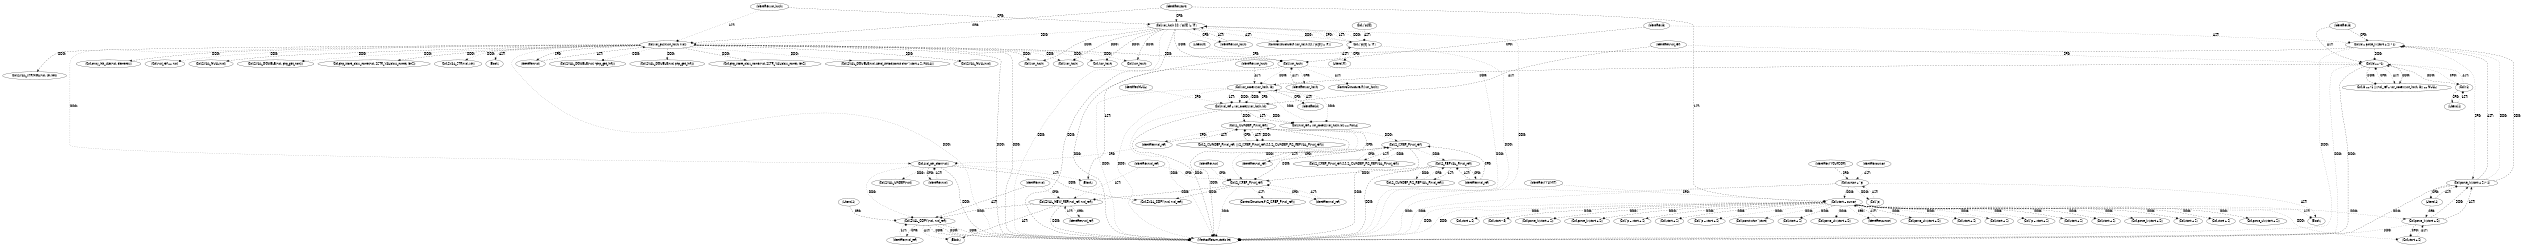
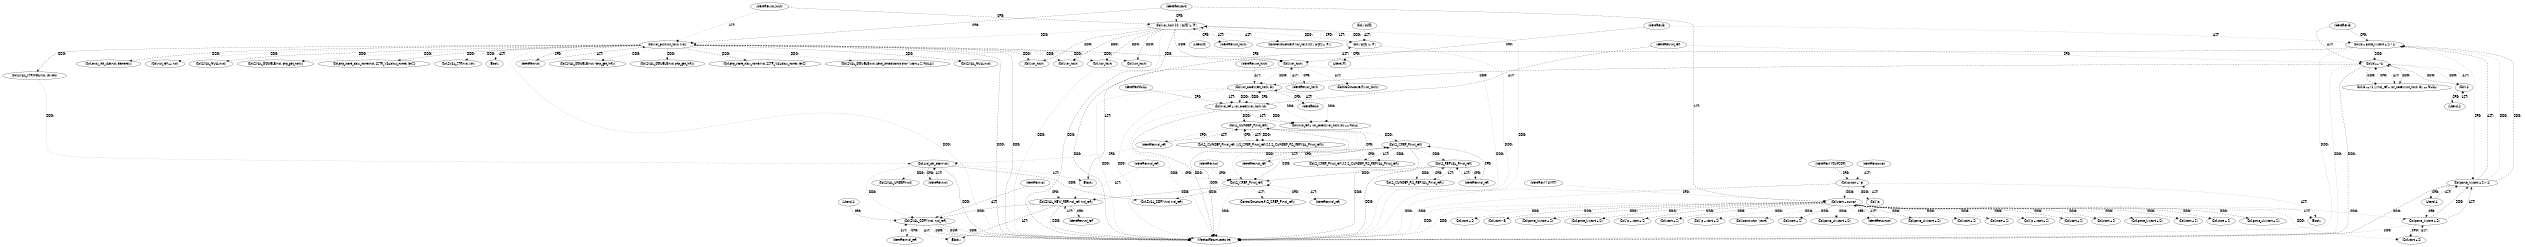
edge "(Call,id == -1)" -> "(Call,-1)": label "CFG: " -> "DDG: "
edge "(Call,id = parse_iv(start + 2) - 1)" -> "(Call,parse_iv(start + 2) - 1)": arrowhead normal -> dot
node "(Call,var_access(var_hash, id))": label "(Call,var_access(var_hash, id))" -> "(Call,var_access(len_hash, id))"
edge "(Identifier,NULL)" -> "(Call,rval_ref = var_access(var_hash, id))": style dotted -> dashed
edge "(Call,var_push(var_hash, rval))" -> "(Call,zval_ptr_dtor(rval))": now "(Call,ZVAL_STRINGL(rval, str, len))" -> "(Call,zval_ptr_dtor(rval))"
